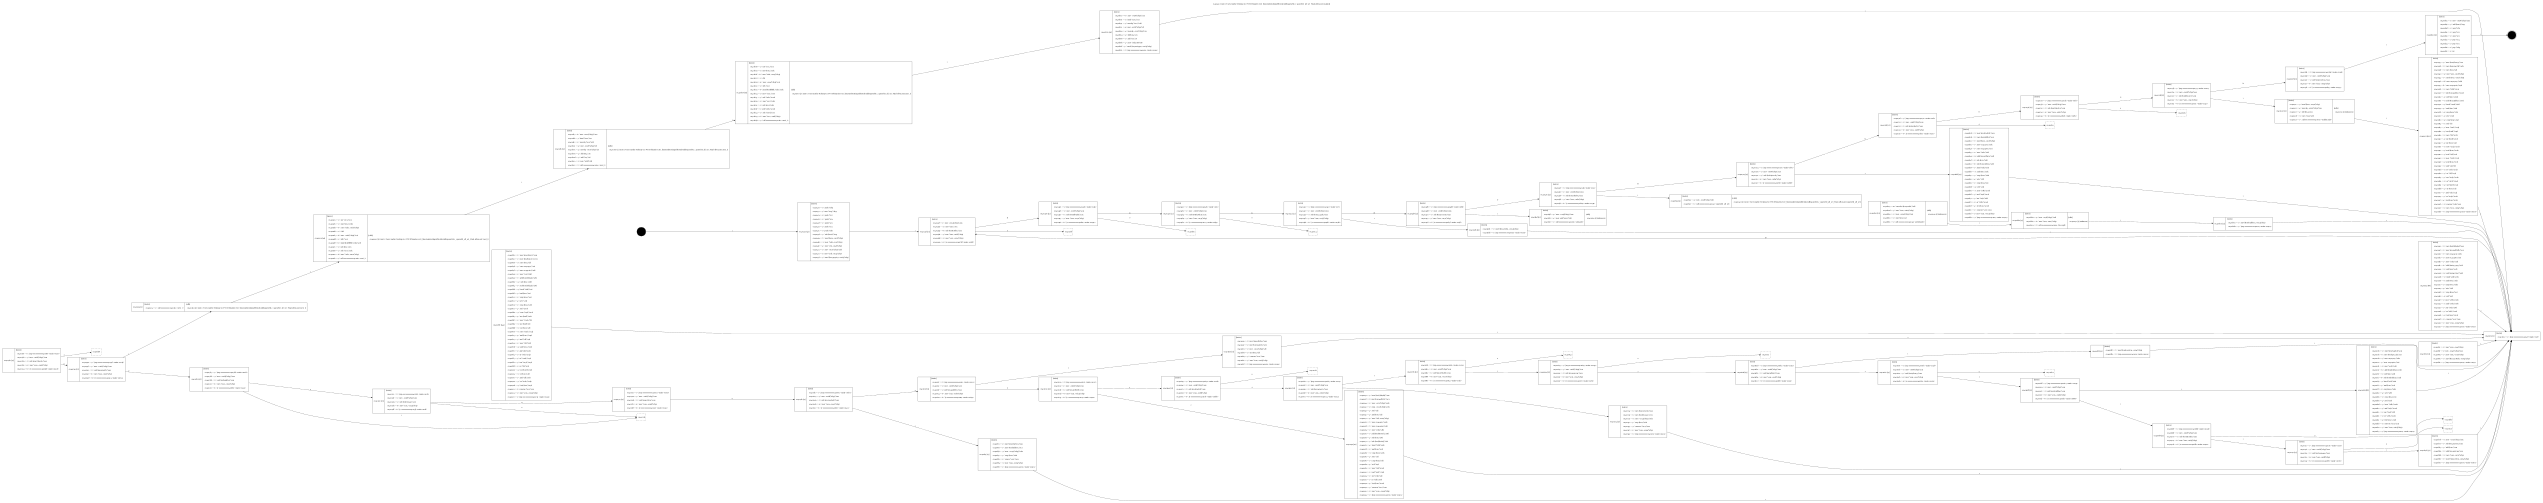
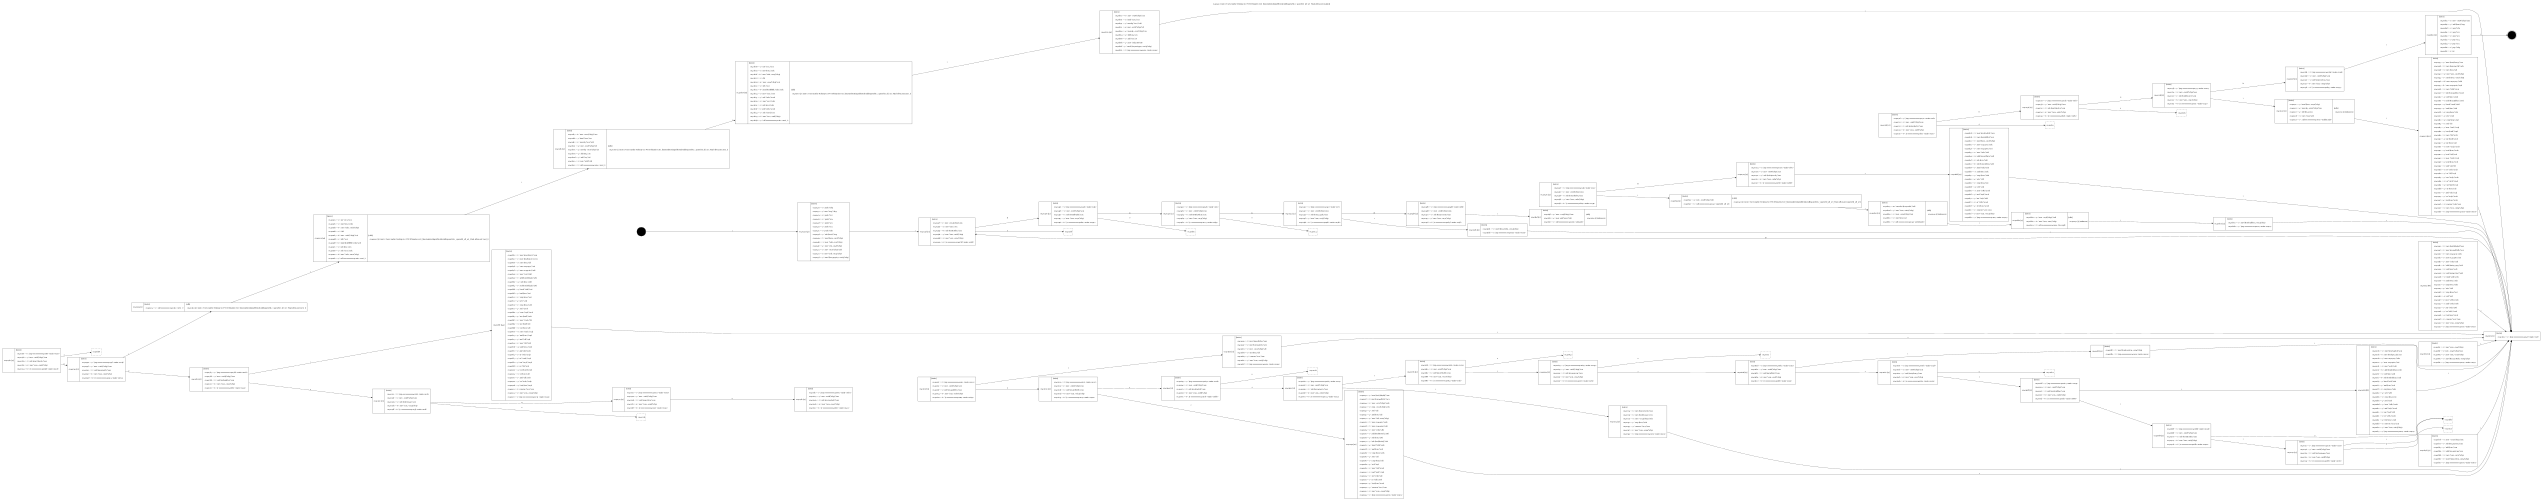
edge "0x401504 [25]" -> "0x40151d [25]": removed, label "15"
edge "0x4014d8 [22]" -> "0x4014ee [22]": removed, label "17"
edge "0x401b9a [9]" -> "0x401ba3 [23]": added, label "1"
edge "0x4015fe [25]" -> "0x401617 [25]": removed, label "8"
edge "0x4015b3 [25]" -> "0x40174f": now "0x4015b3 [25]" -> "0x40188c [144]"
edge "0x401711 [25]" -> "0x401b7b [31]": now "0x401711 [25]" -> "0x401dfa"
node "0x401871 [27]": removed
